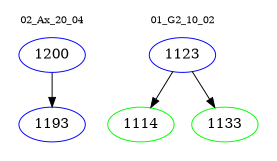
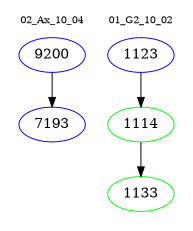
cluster "02_Ax_20_04": label "02_Ax_20_04" -> "02_Ax_10_04"
node "1200": label "1200" -> "9200"
edge "1123" -> "1133": now "1114" -> "1133"
node "1193": label "1193" -> "7193"
